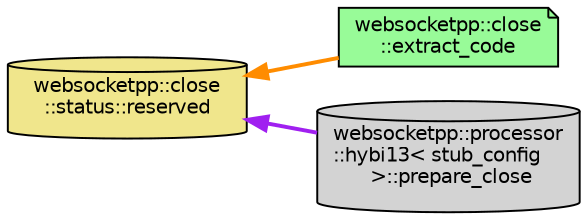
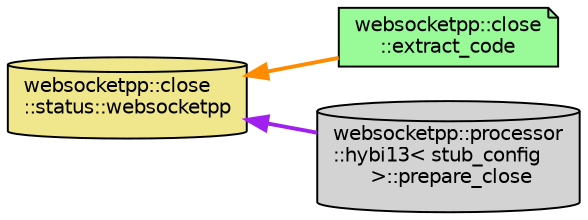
node "websocketpp::close ::status::reserved": label "websocketpp::close ::status::reserved" -> "websocketpp::close ::status::websocketpp"
